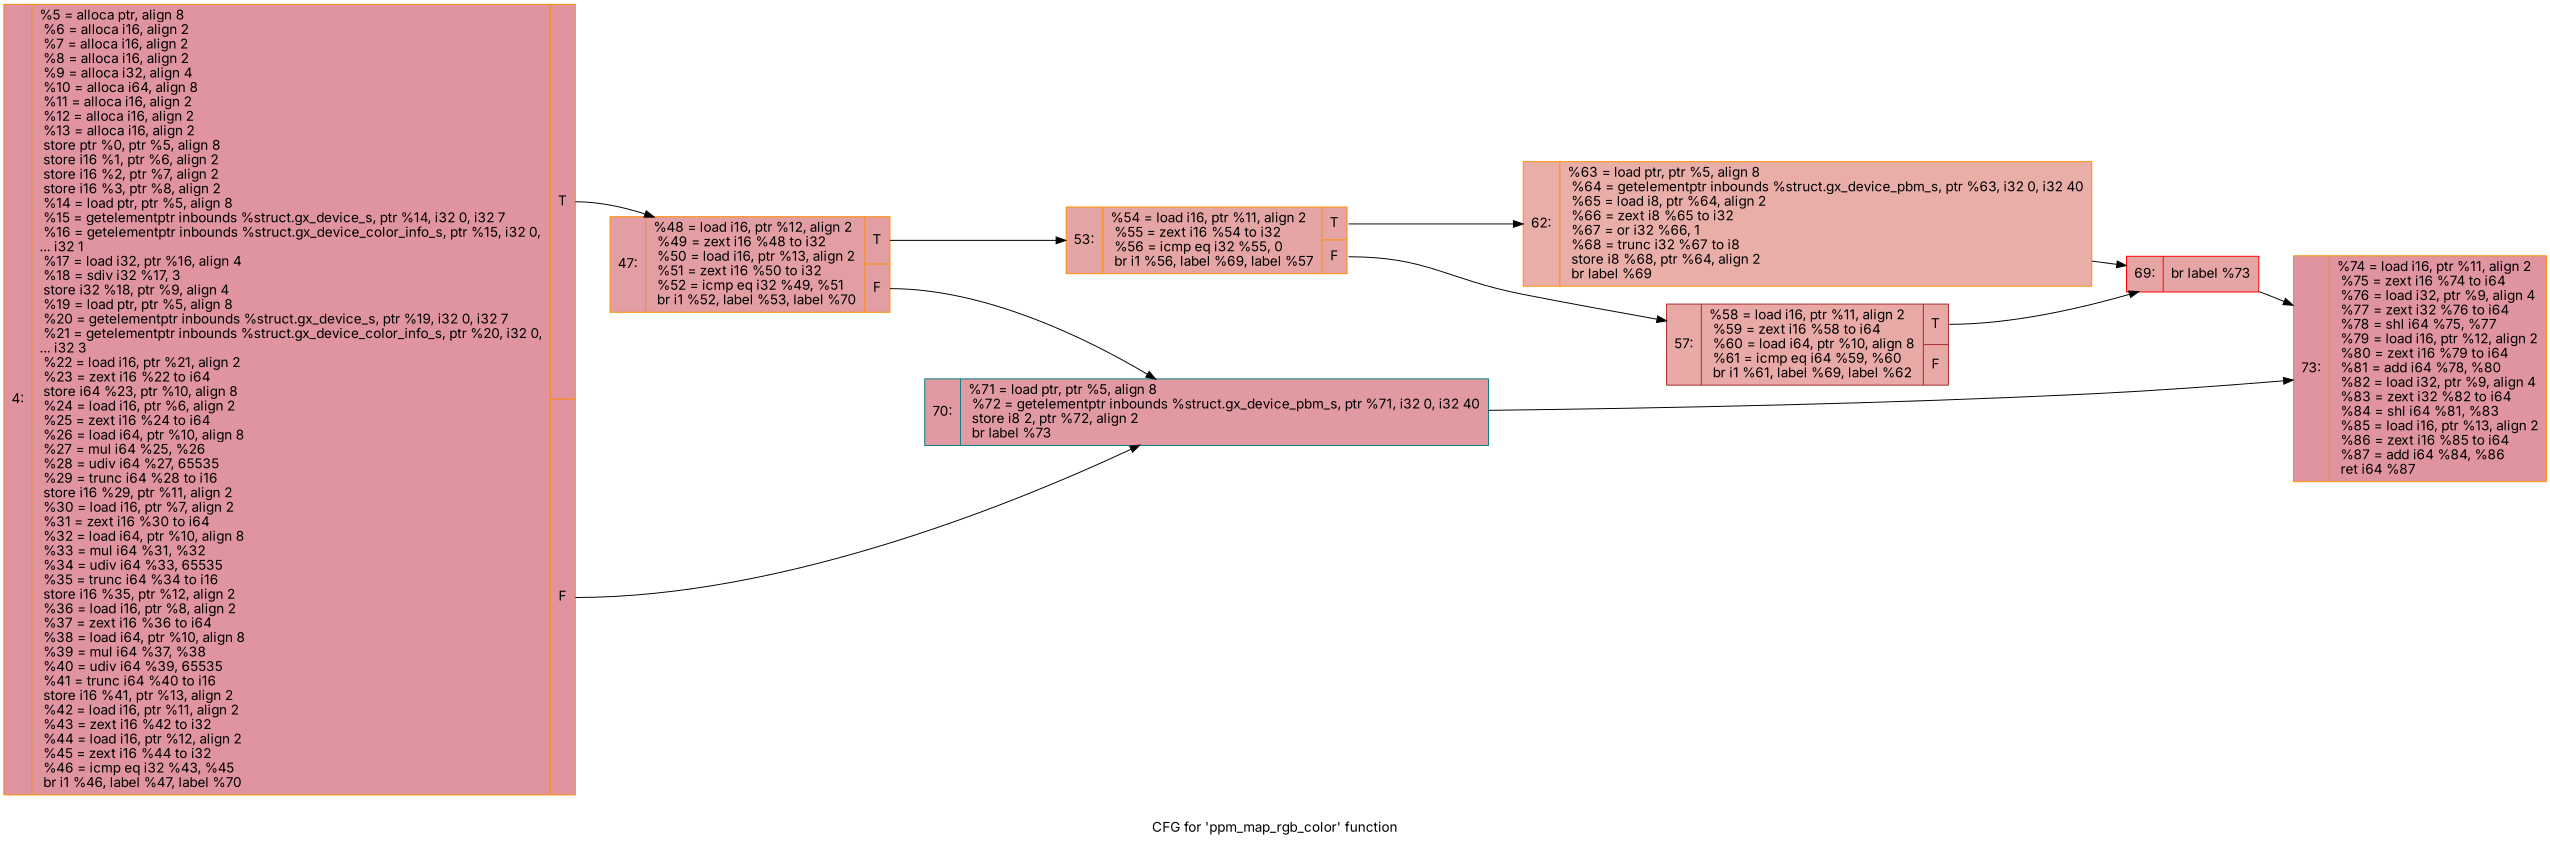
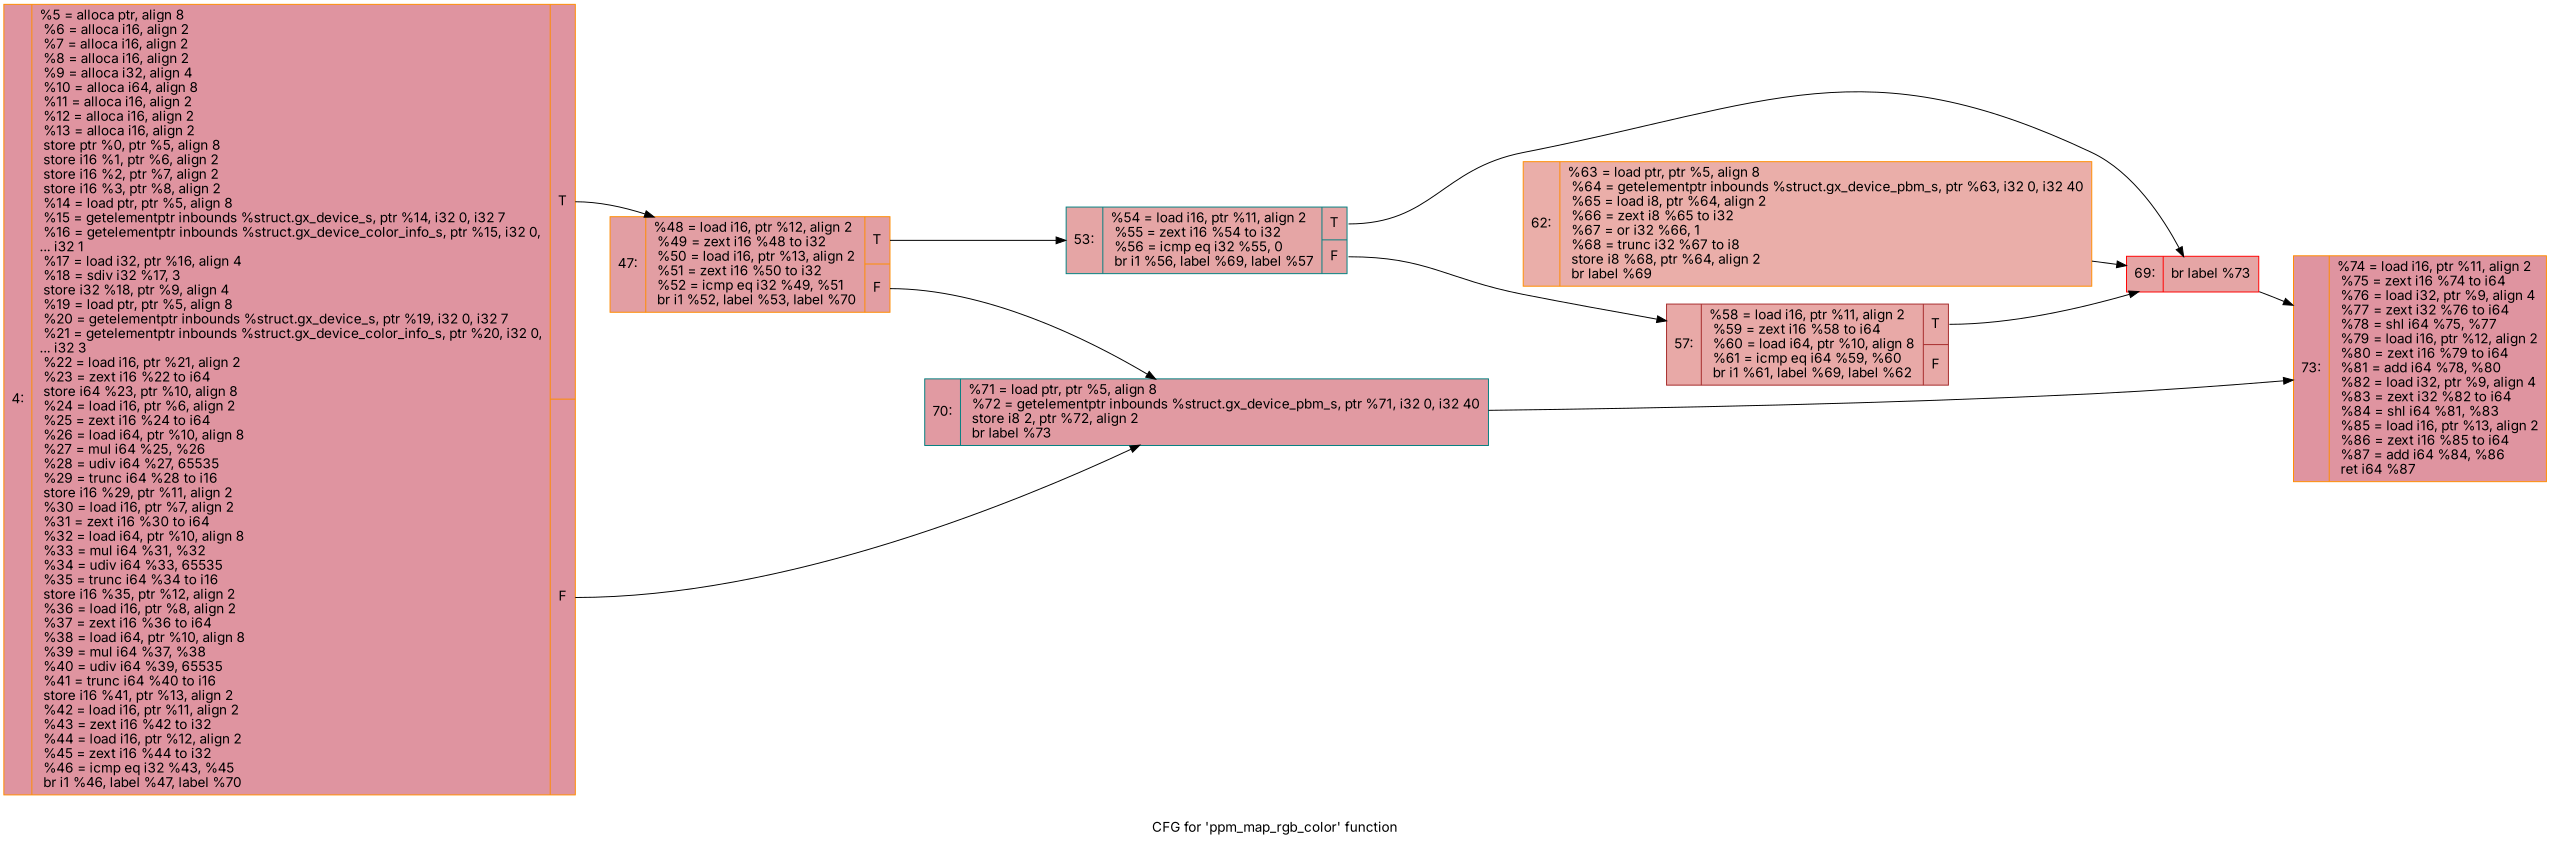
edge "53:" -> "62:": now "53:" -> "69:"
node "53:": color darkorange -> teal
